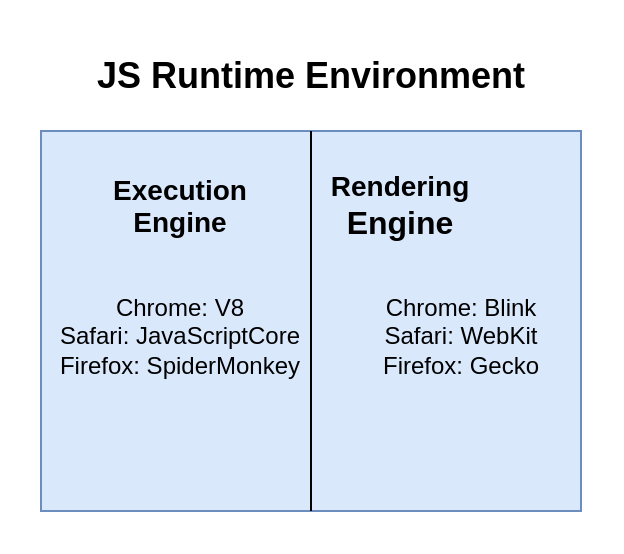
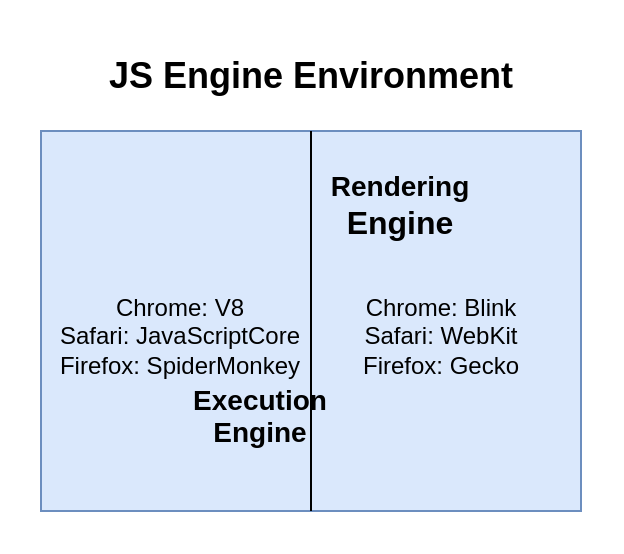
node "JS Runtime Environment": label "JS Runtime Environment" -> "JS Engine Environment"
node "Execution Engine": moved (181, 221) -> (261, 431)
node "Chrome: Blink Safari: WebKit Firefox: Gecko": moved (461, 351) -> (441, 351)
